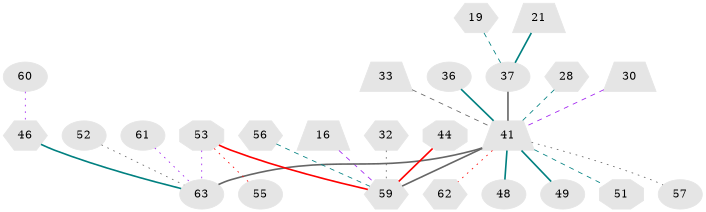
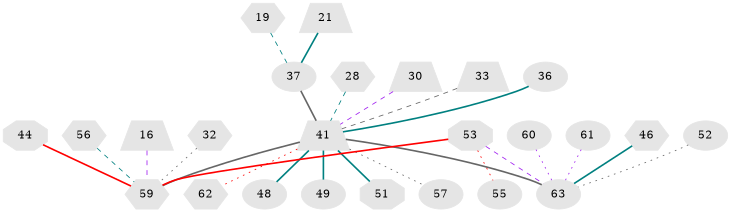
edge "60" -- "46": now "60" -- "63"
edge "53" -- "63": style dotted -> dashed
edge "41" -- "51": style dashed -> bold
